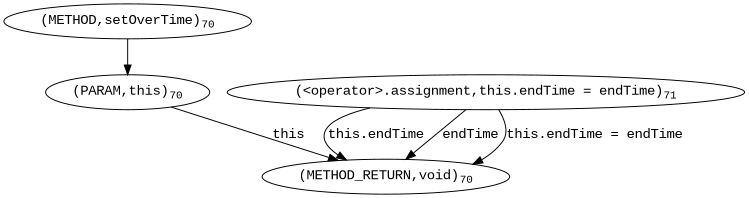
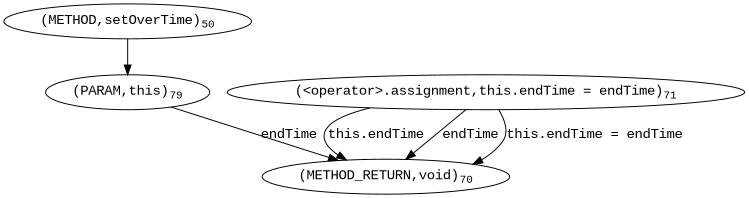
node "(METHOD,setOverTime)": text "70" -> "50"
node "(PARAM,this)": text "70" -> "79"
edge "(PARAM,this)" -> "(METHOD_RETURN,void)": label "this" -> "endTime"
